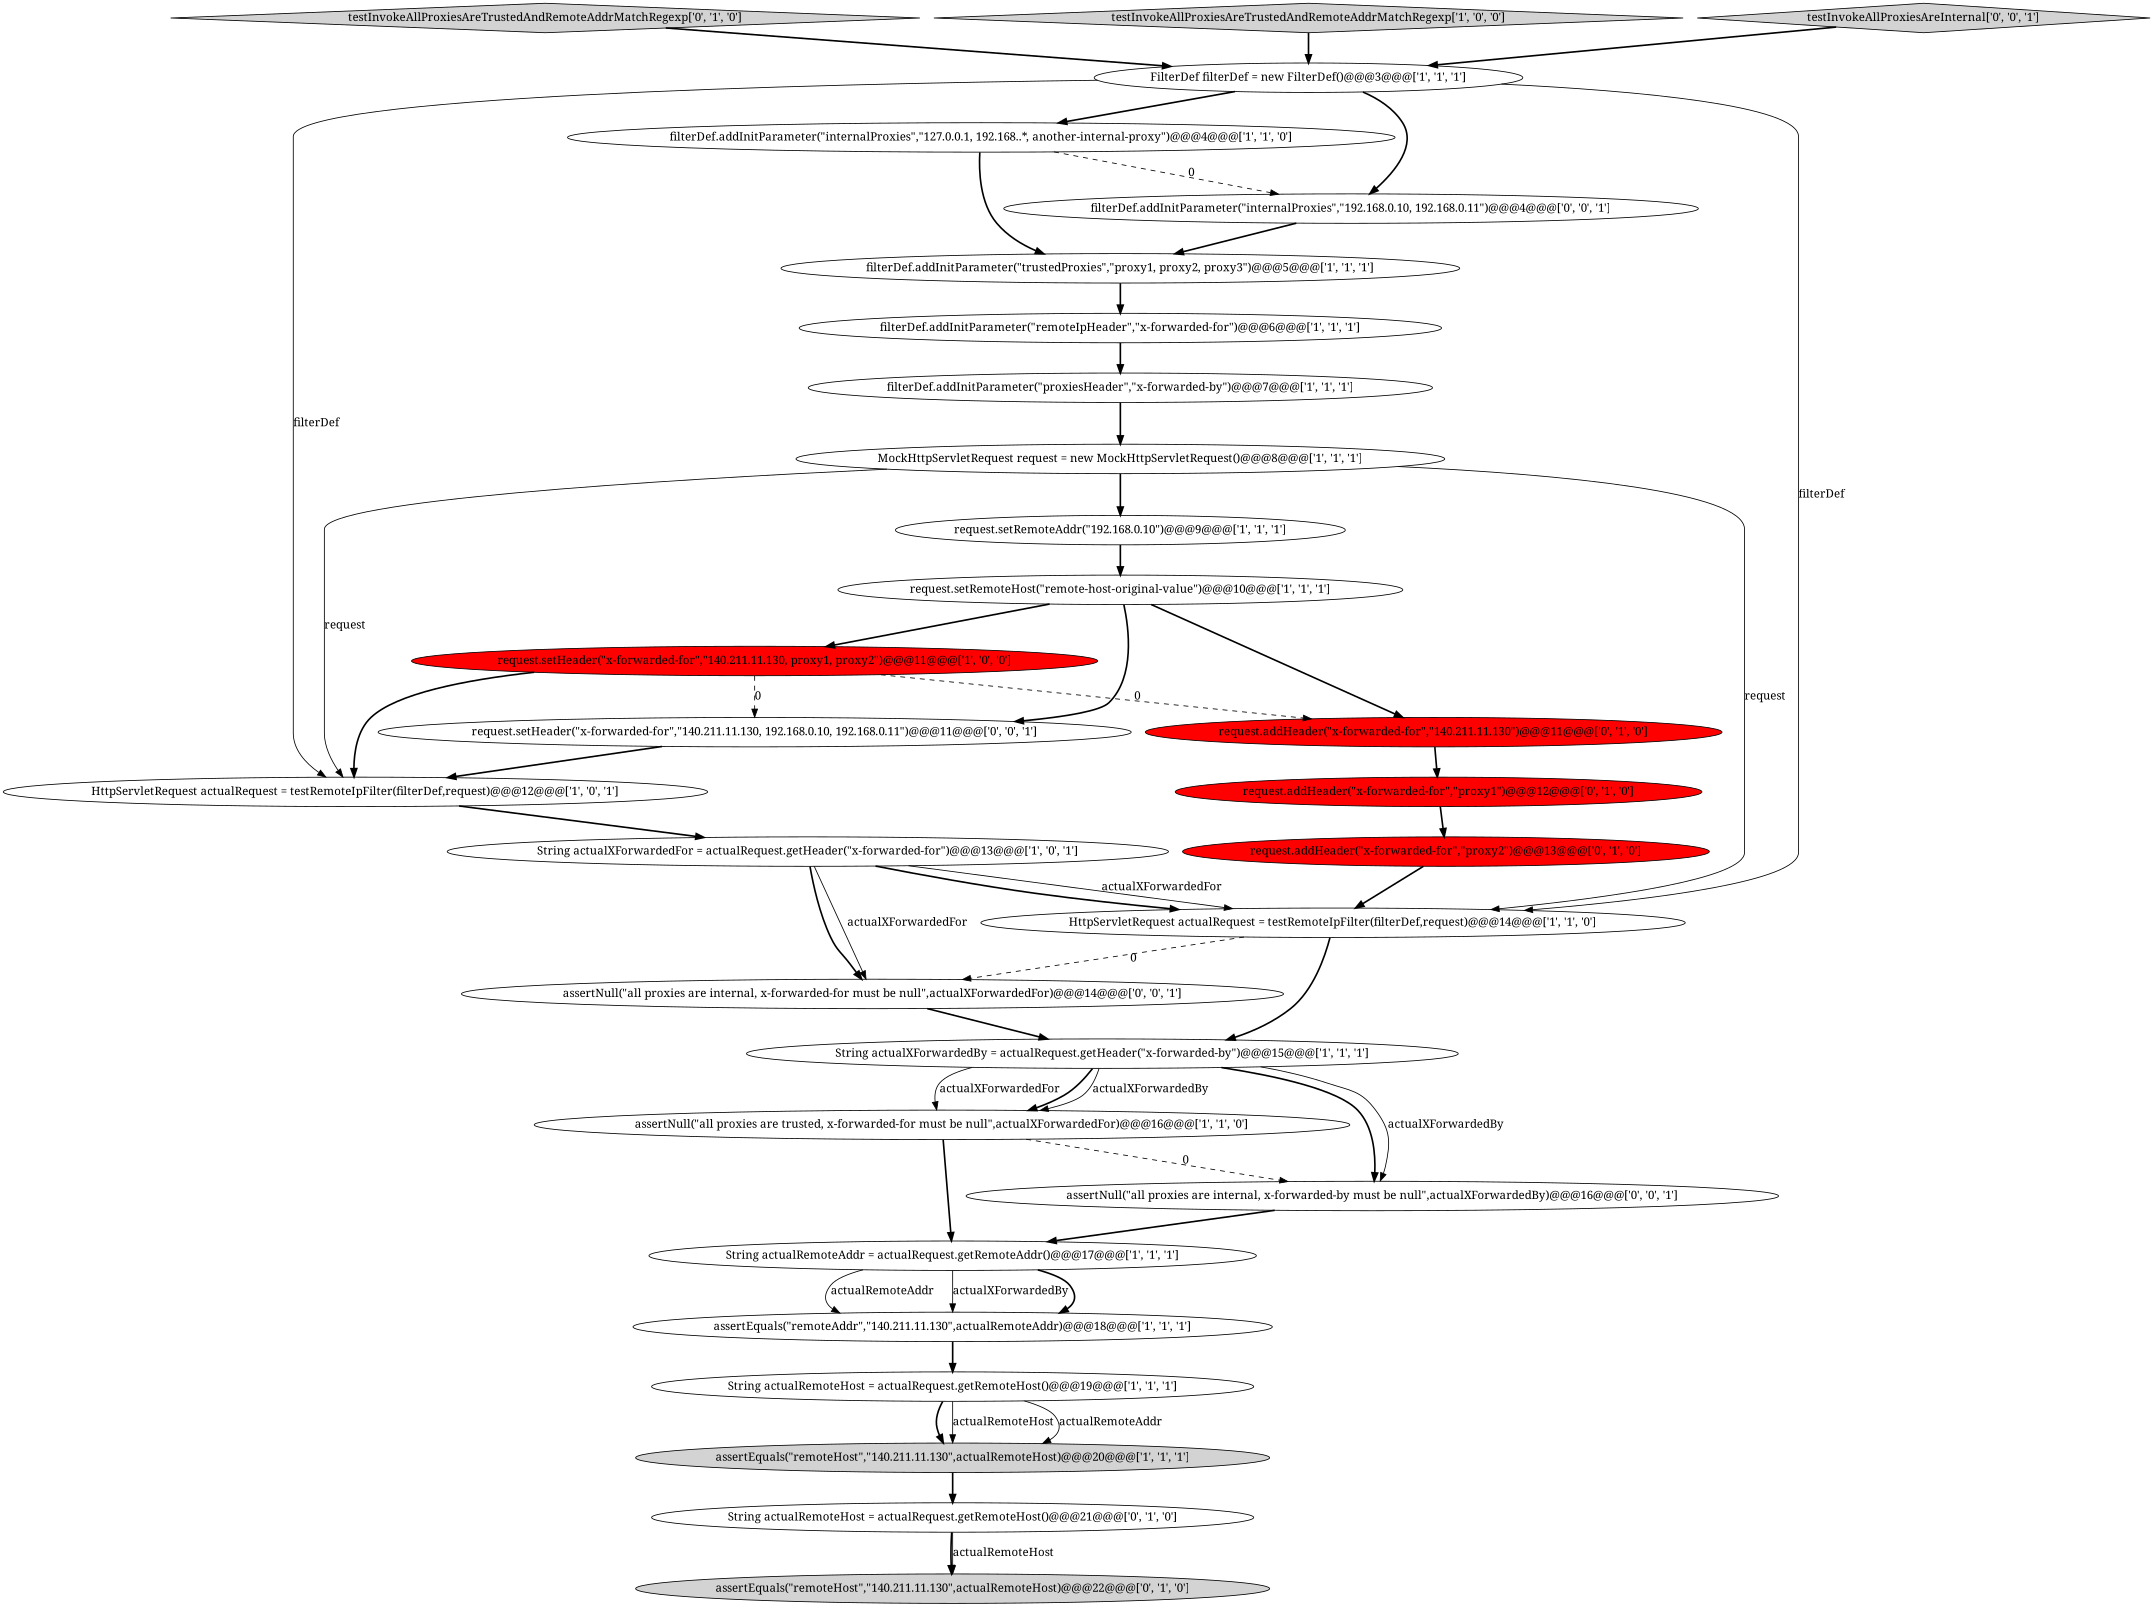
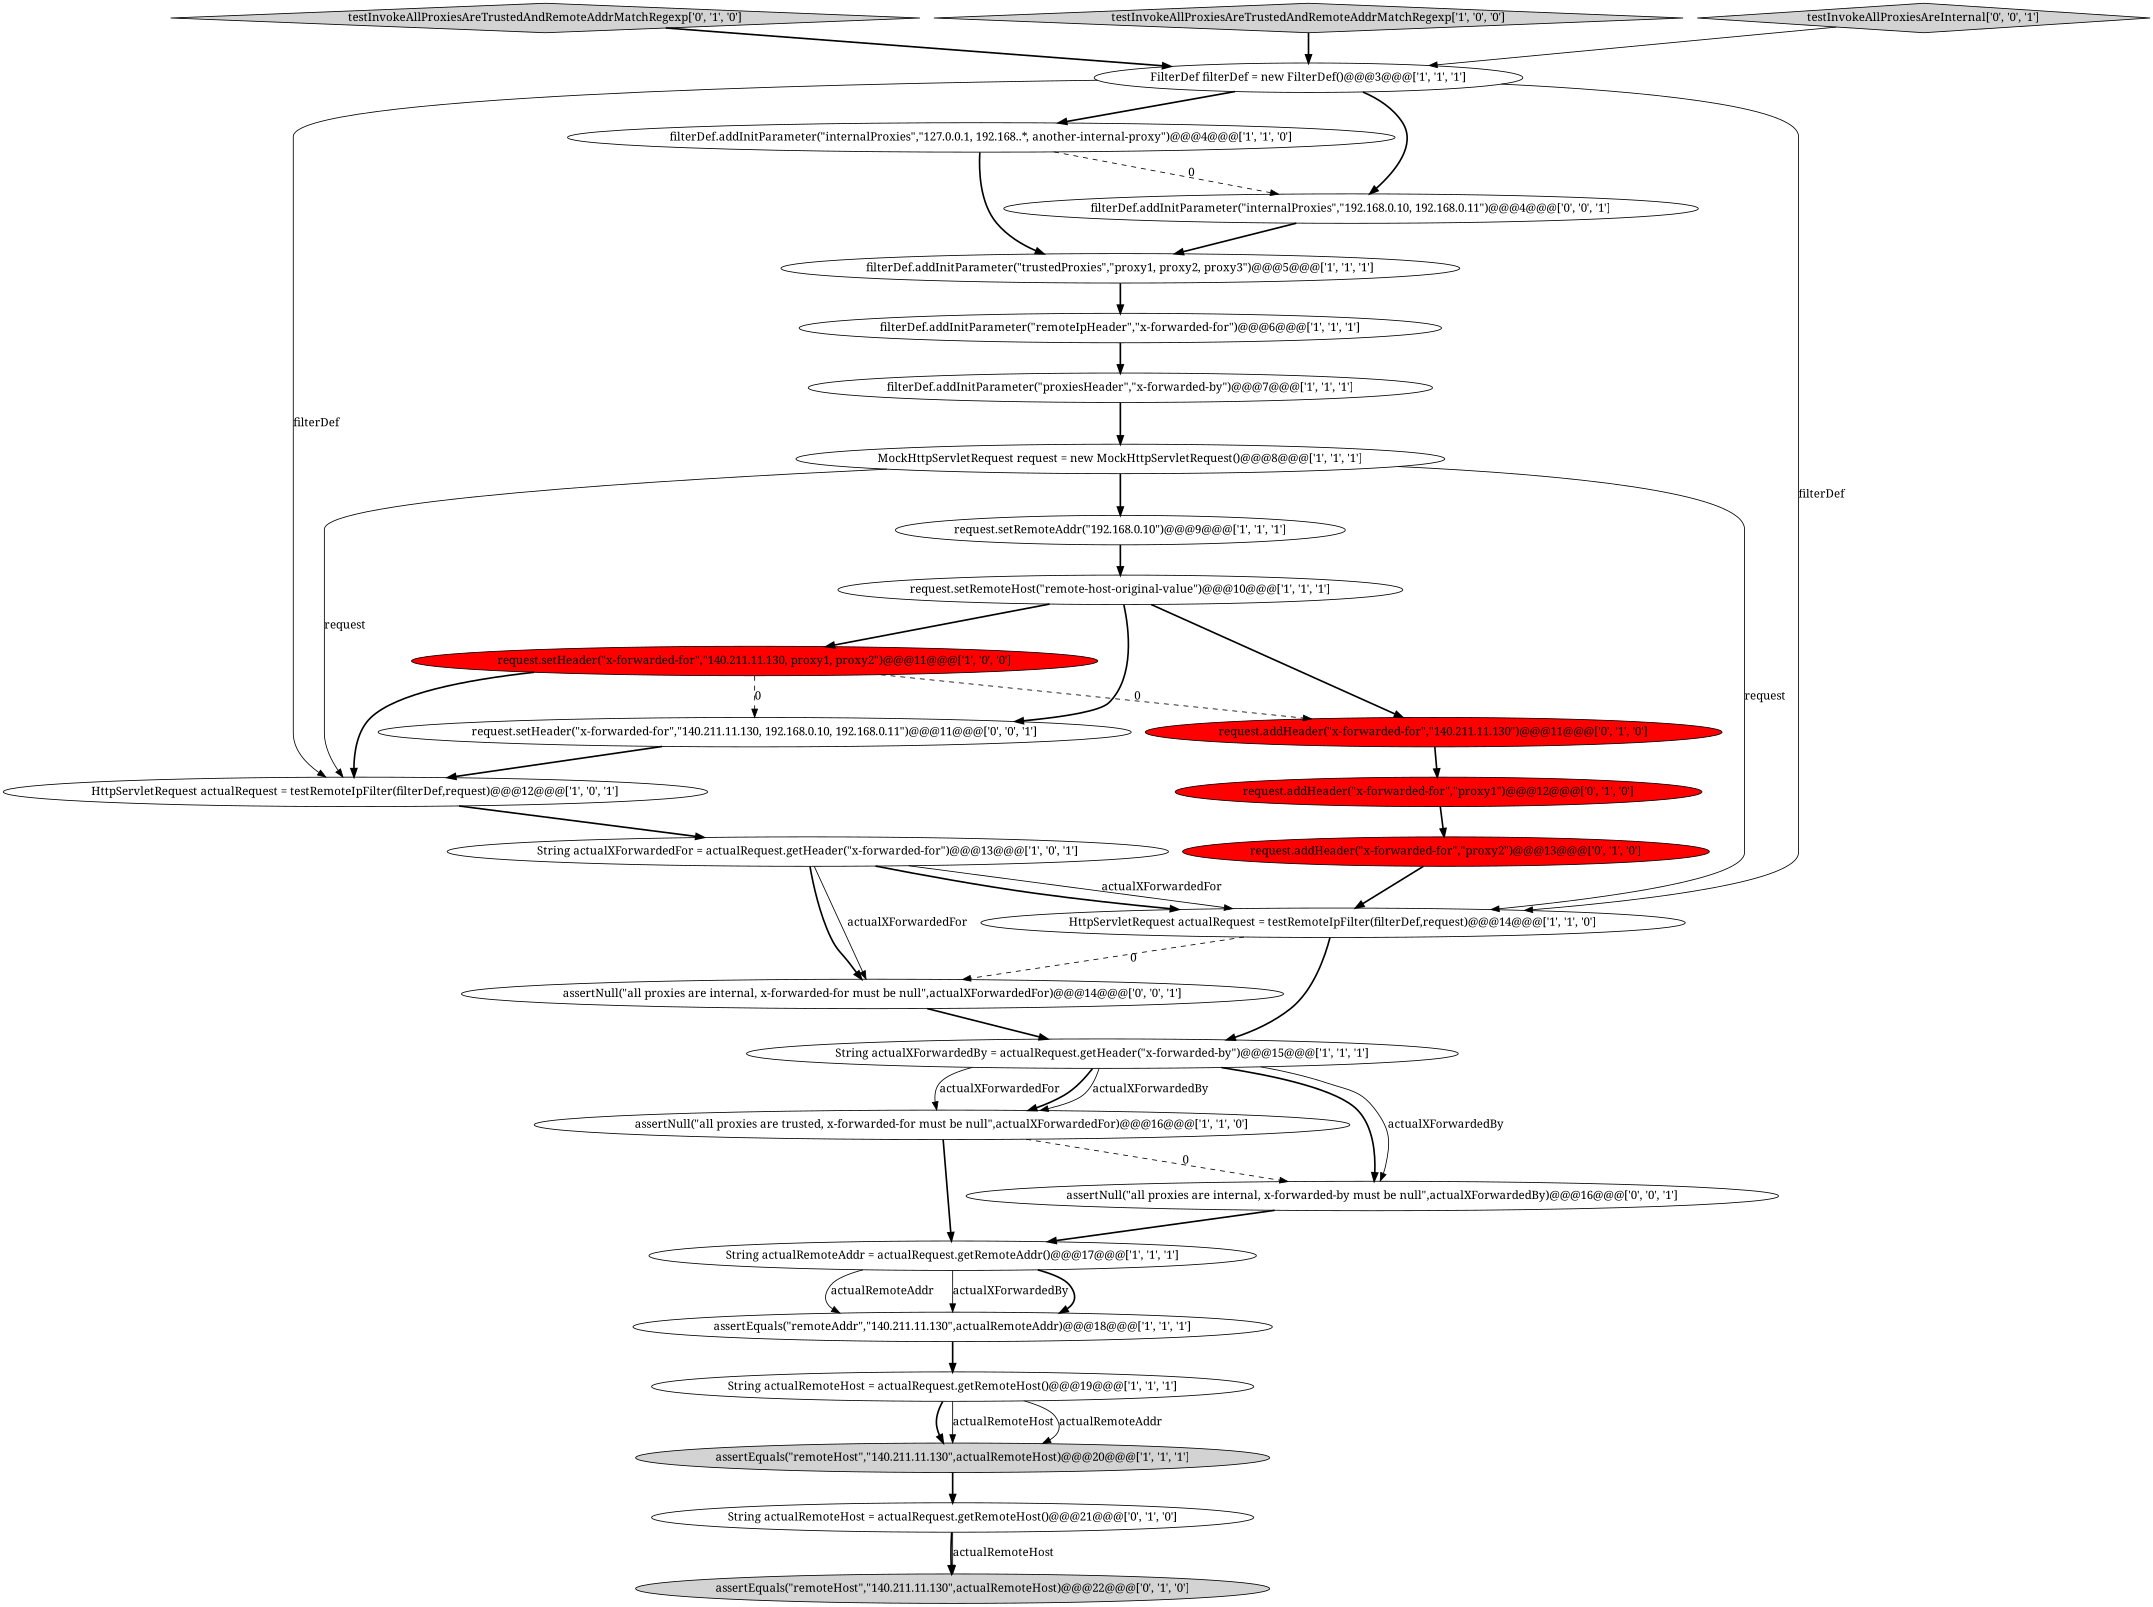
edge "testInvokeAllProxiesAreInternal['0', '0', '1']" -> "FilterDef filterDef = new FilterDef()@@@3@@@['1', '1', '1']": style bold -> solid
